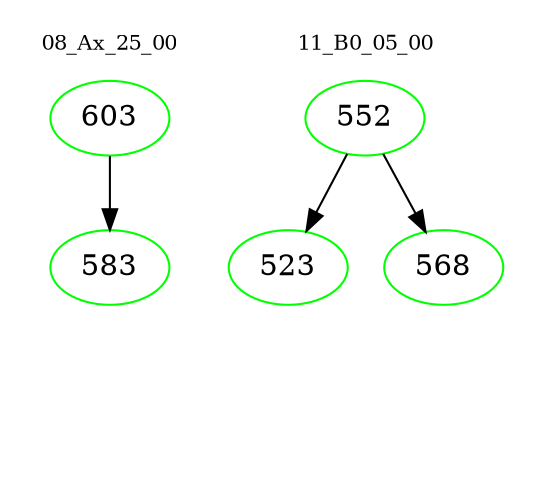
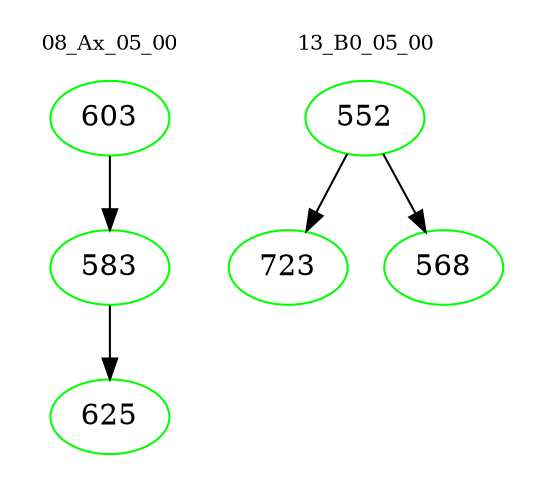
cluster "08_Ax_25_00": label "08_Ax_25_00" -> "08_Ax_05_00"
cluster "11_B0_05_00": label "11_B0_05_00" -> "13_B0_05_00"
node "523": label "523" -> "723"
node "625": added
